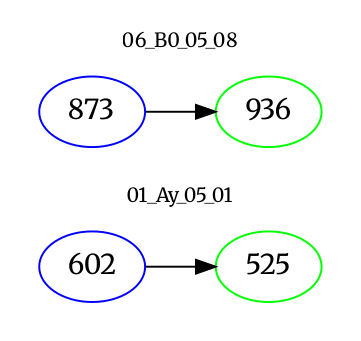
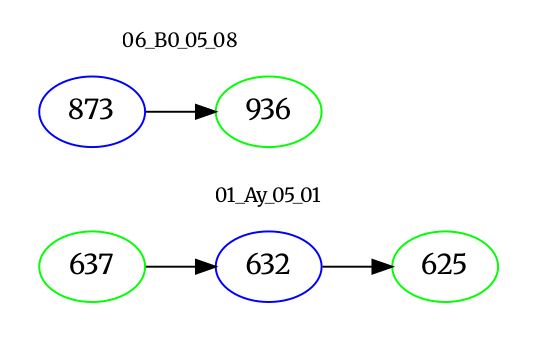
node "637": added
node "602": label "602" -> "632"
node "525": label "525" -> "625"
